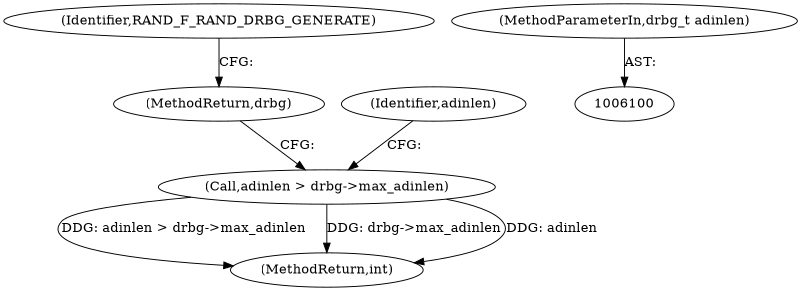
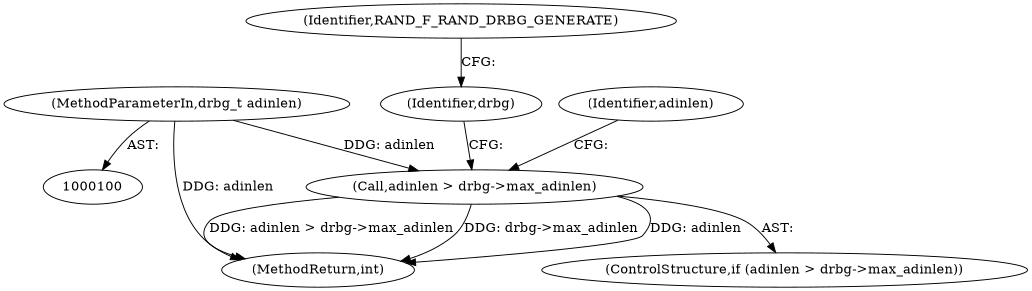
node "(MethodReturn,drbg)": label "(MethodReturn,drbg)" -> "(Identifier,drbg)"
node "1006100": label "1006100" -> "1000100"
edge "(MethodParameterIn,drbg_t adinlen)" -> "(Call,adinlen > drbg->max_adinlen)": added, label "DDG: adinlen"
edge "(MethodParameterIn,drbg_t adinlen)" -> "(MethodReturn,int)": added, label "DDG: adinlen"
node "(ControlStructure,if (adinlen > drbg->max_adinlen))": added
